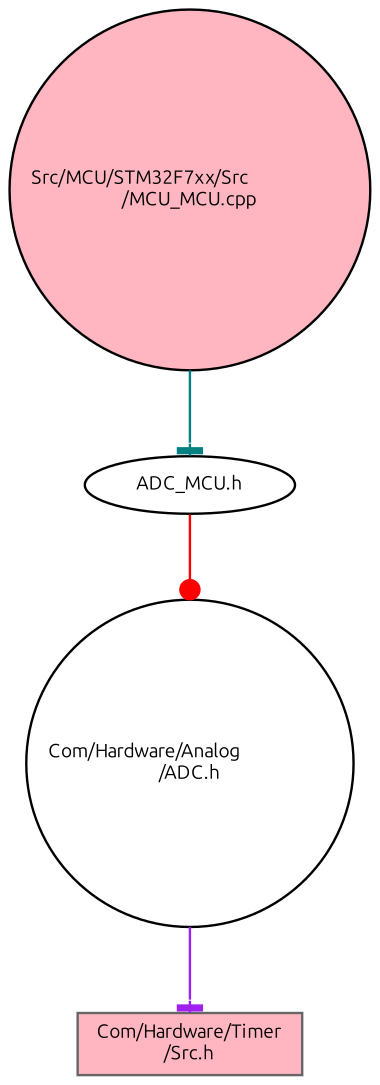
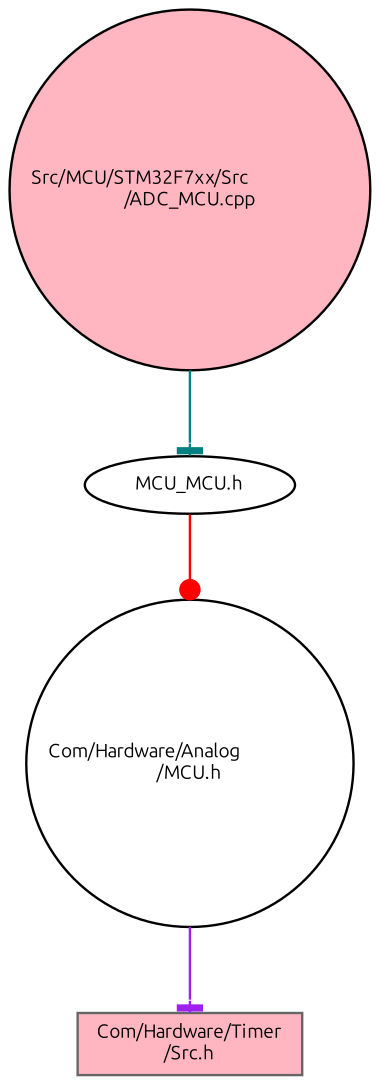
node "Src/MCU/STM32F7xx/Src /MCU_MCU.cpp": label "Src/MCU/STM32F7xx/Src /MCU_MCU.cpp" -> "Src/MCU/STM32F7xx/Src /ADC_MCU.cpp"
node "ADC_MCU.h": label "ADC_MCU.h" -> "MCU_MCU.h"
node "Com/Hardware/Analog /ADC.h": label "Com/Hardware/Analog /ADC.h" -> "Com/Hardware/Analog /MCU.h"
